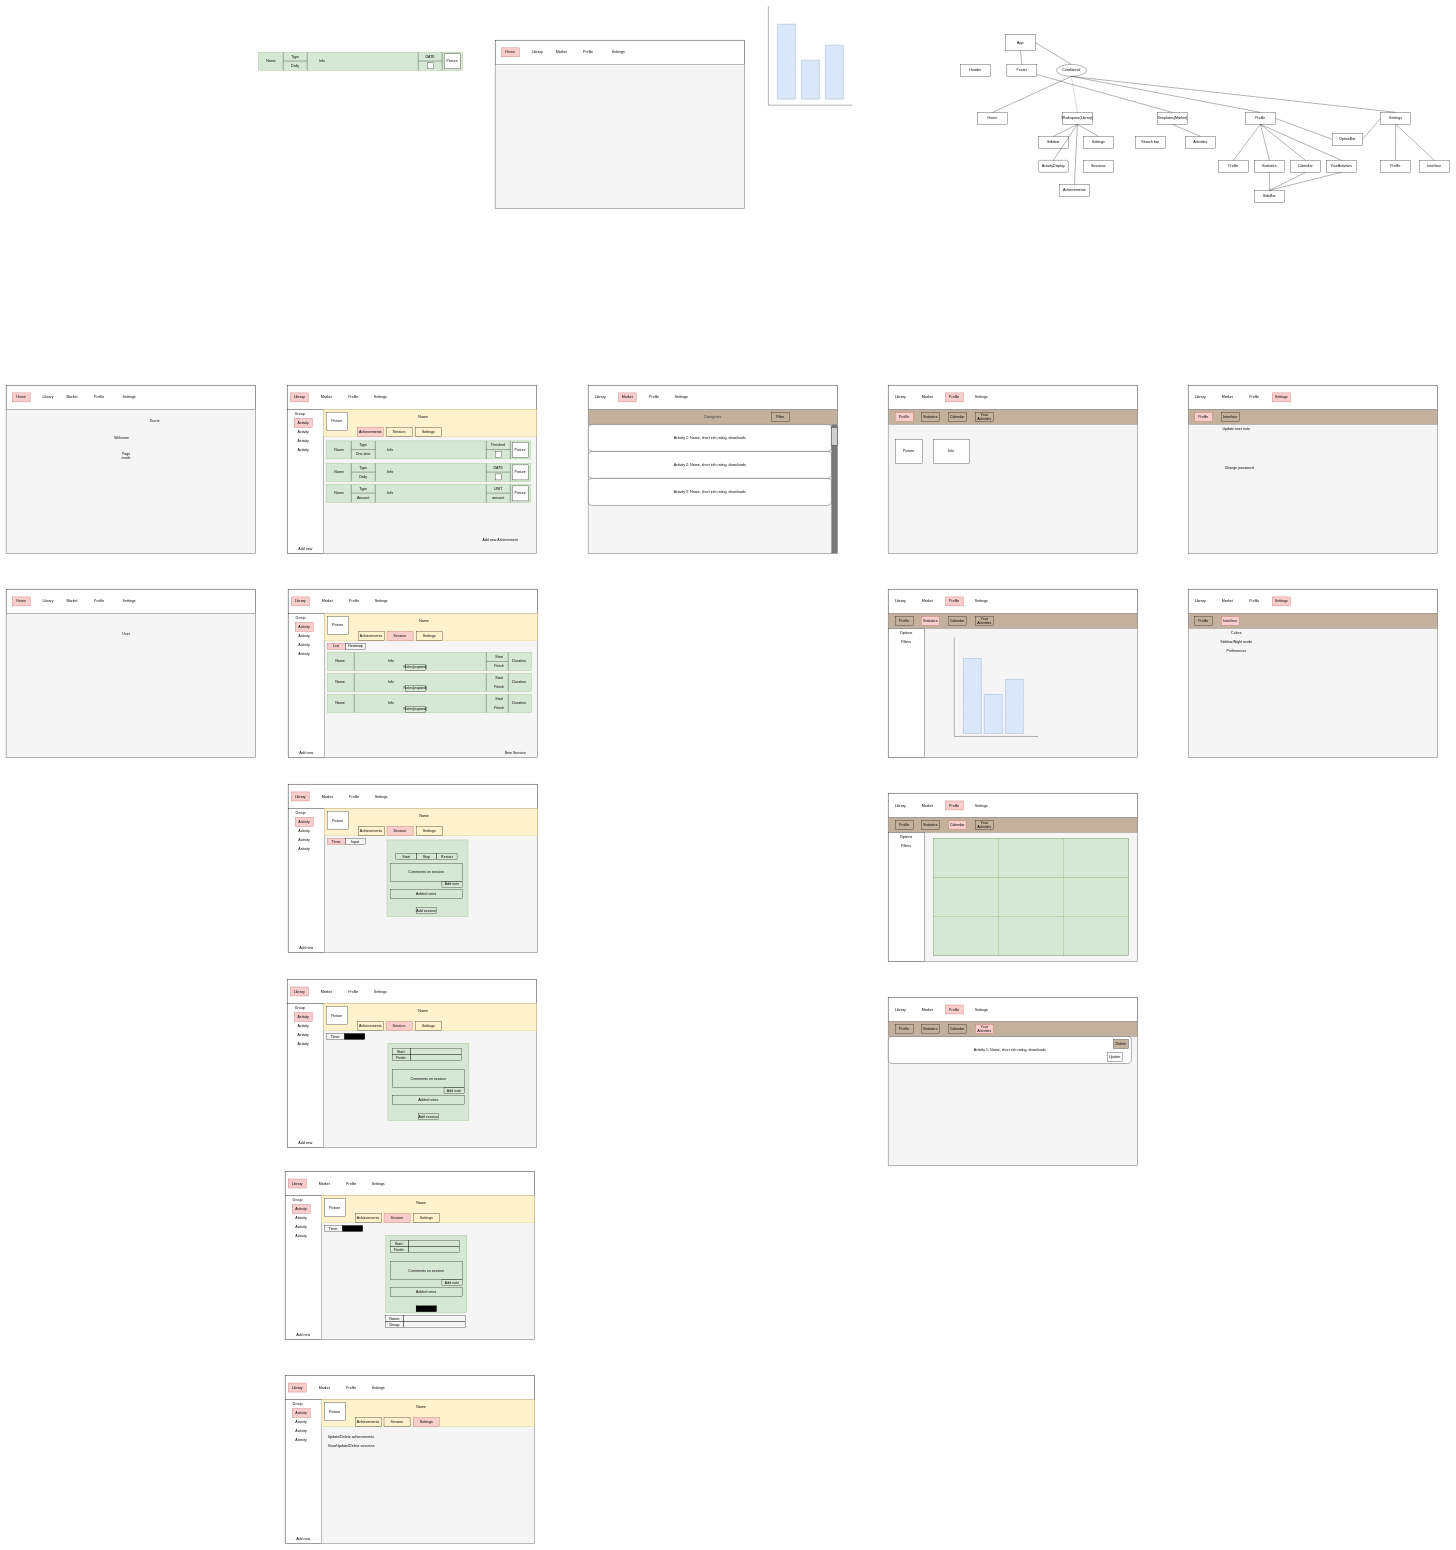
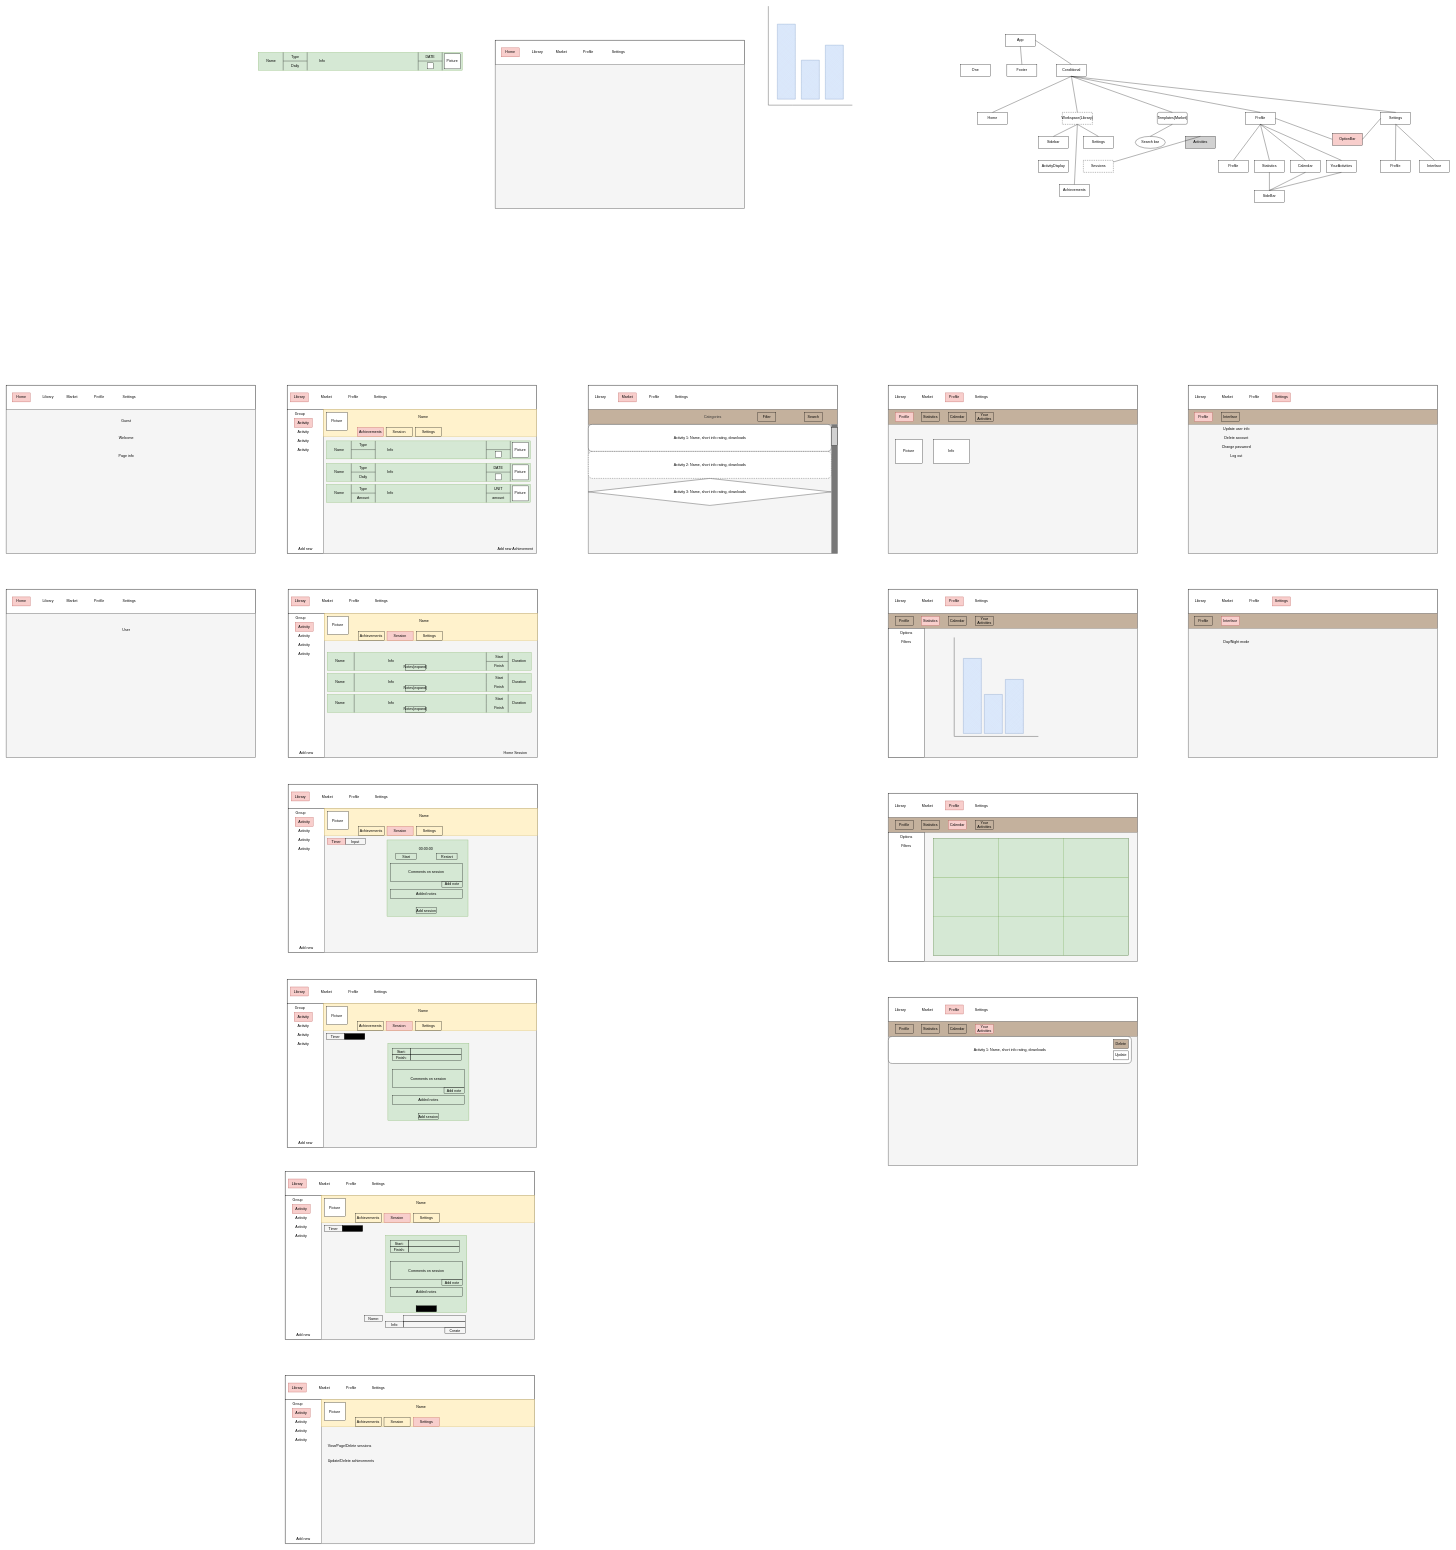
node "App": size 30x17 -> 30x12
node "Header": label "Header" -> "One"
node "Conditional": shape ellipse -> rectangle
edge "Footer" -- "Templates(Market)": now "Conditional" -- "Templates(Market)"
edge "Conditional" -- "Workspace(Library)": style dashed -> solid
node "Workspace(Library)": style solid -> dashed
node "Templates(Market)": shape rectangle -> rounded rectangle
edge "Templates(Market)" -- "Search bar": added
edge "Templates(Market)" -- "Activities": now "Sessions" -- "Activities"
node "OptionBar": fillcolor #ffffff -> #f8cecc
node "Search bar": shape rectangle -> ellipse
node "Activities": fillcolor #ffffff -> #d1d1d1
edge "Workspace(Library)" -- "ActivityDisplay": removed
node "ActivityDisplay": shape rounded rectangle -> rectangle
node "Sessions": style solid -> dashed
node "Filter": moved (780, 417) -> (767, 417)
node "Search": added
node "Guest": moved (155, 421) -> (126, 421)
node "Update user note": label "Update user note" -> "Update user info"
node "Welcome": moved (122, 438) -> (126, 438)
node "Delete account": added
node "Finished": removed
node "One-time": removed
node "Page mode": label "Page mode" -> "Page info"
node "Log out": added
node "Activity 2: Name, short info rating, downloads": style solid -> dashed
node "Change password": moved (1239, 468) -> (1236, 447)
node "Activity 3: Name, short info rating, downloads": shape rounded rectangle -> diamond
node "Add new Achievement": moved (500, 540) -> (515, 549)
node "Colors": removed
node "User": moved (126, 634) -> (126, 630)
node "Sidebar/Night mode": label "Sidebar/Night mode" -> "Day/Night mode"
node "List": removed
node "Heatmap": removed
node "Preferences": removed
node "New Session": label "New Session" -> "Home Session"
node "00:00:00": added
node "Stop": removed
node "Update": moved (1115, 1057) -> (1121, 1055)
node "Name:": moved (395, 1318) -> (374, 1318)
node "Group:": label "Group:" -> "Info:"
node "Create": added
node "Update/Delete achievements": moved (384, 1437) -> (384, 1461)
node "View/Update/Delete sessions": label "View/Update/Delete sessions" -> "View/Page/Delete sessions"
